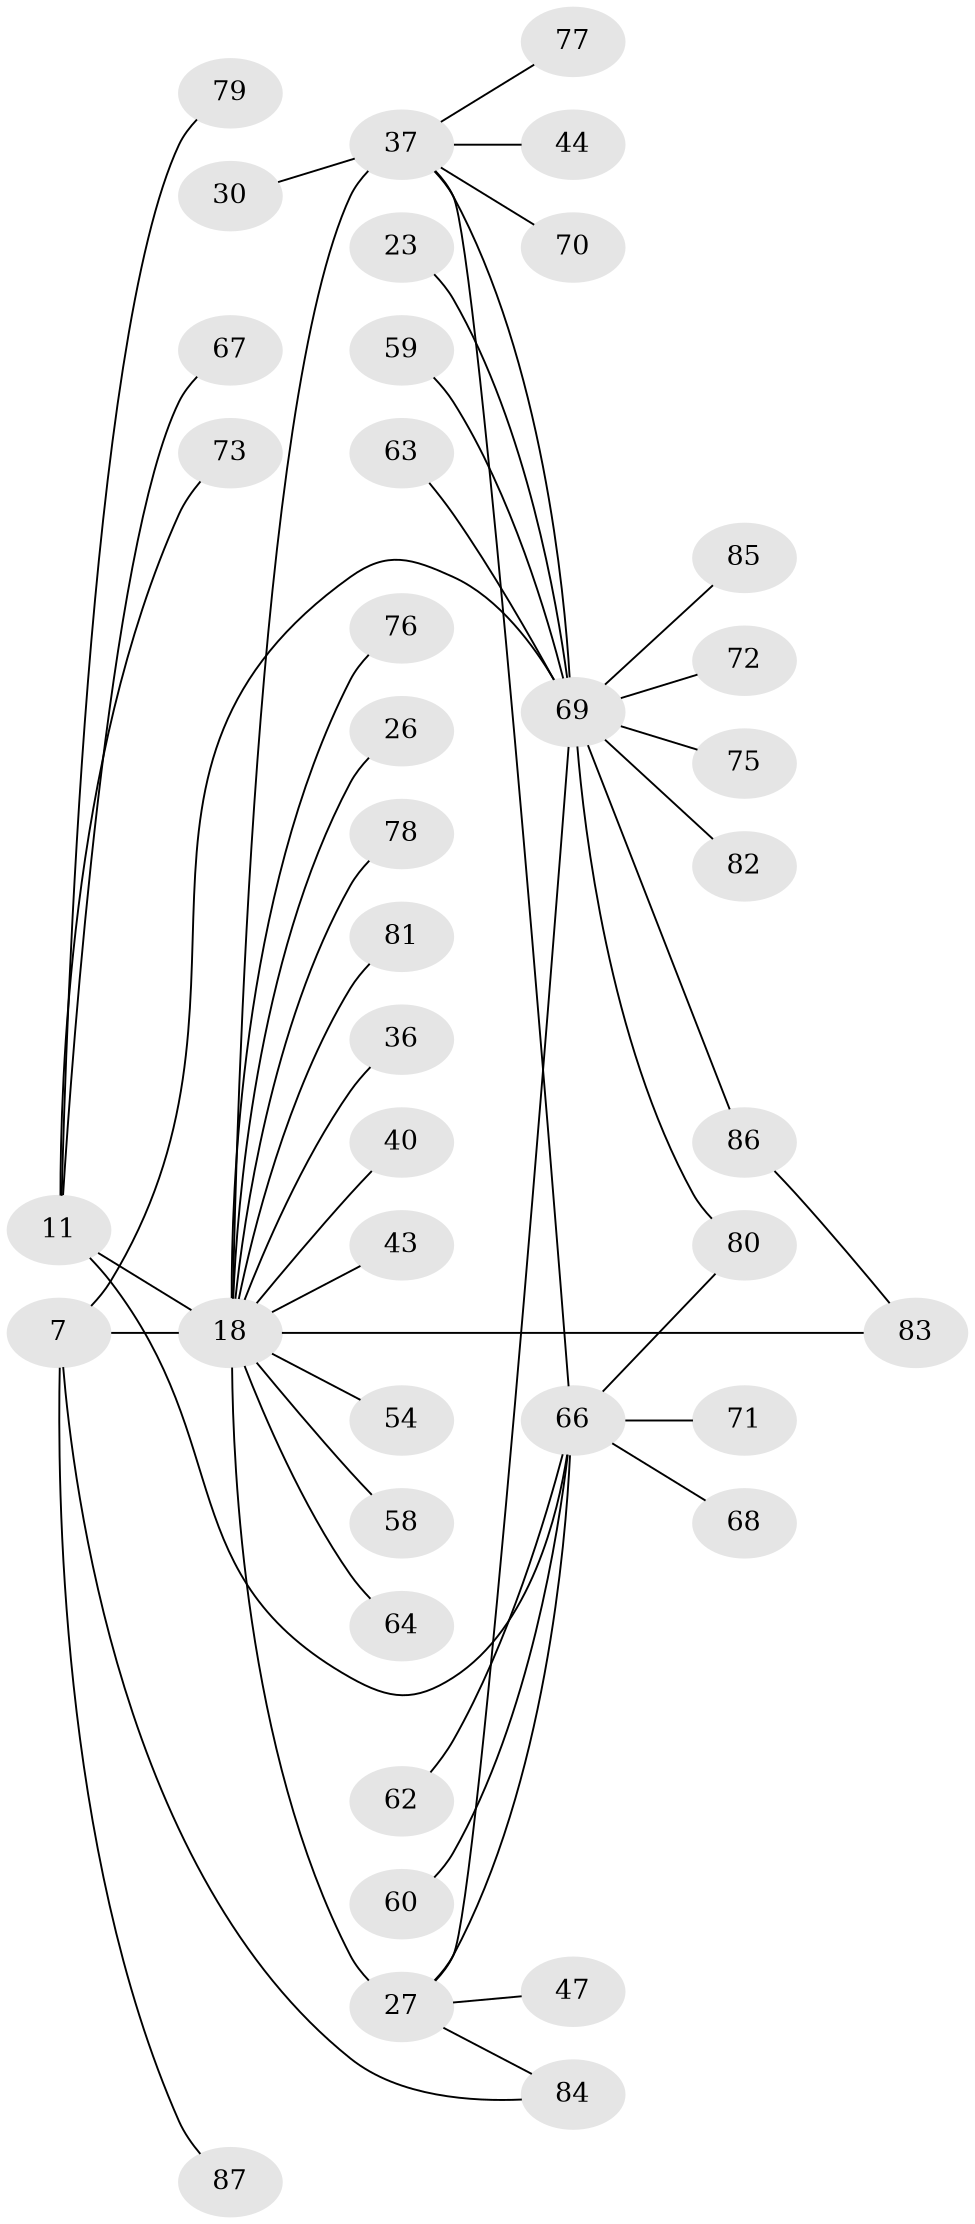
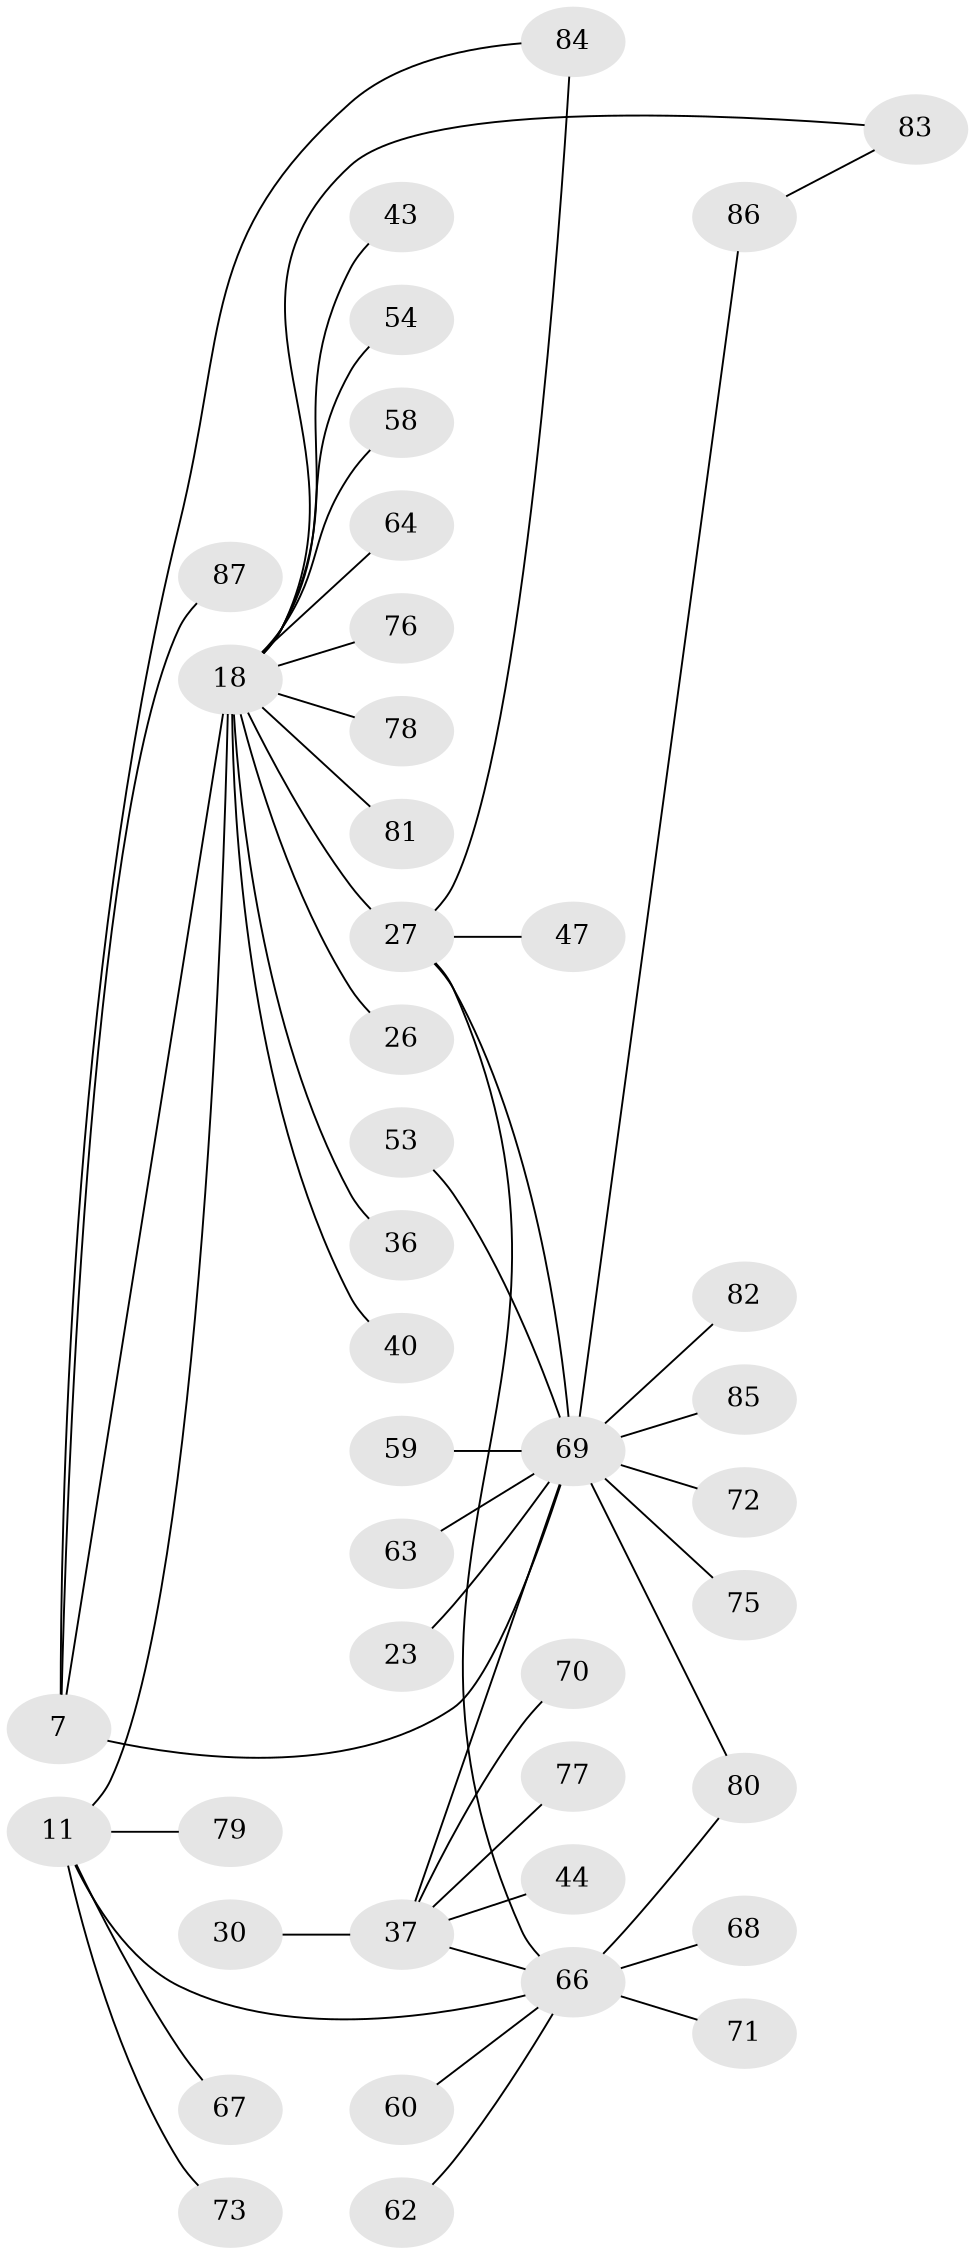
edge "37" -- "18": removed
node "53": added
